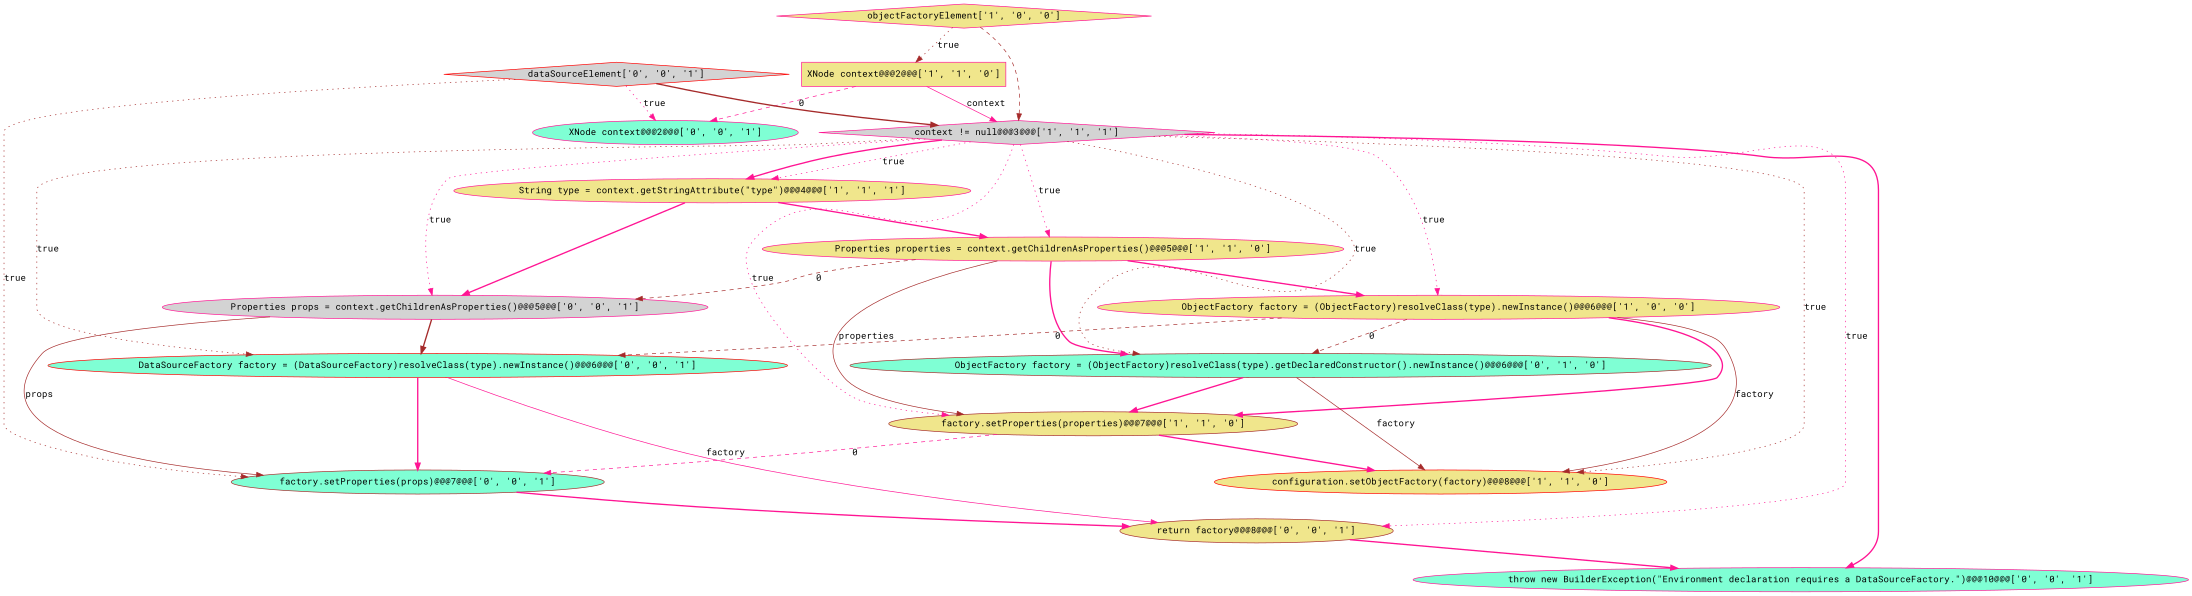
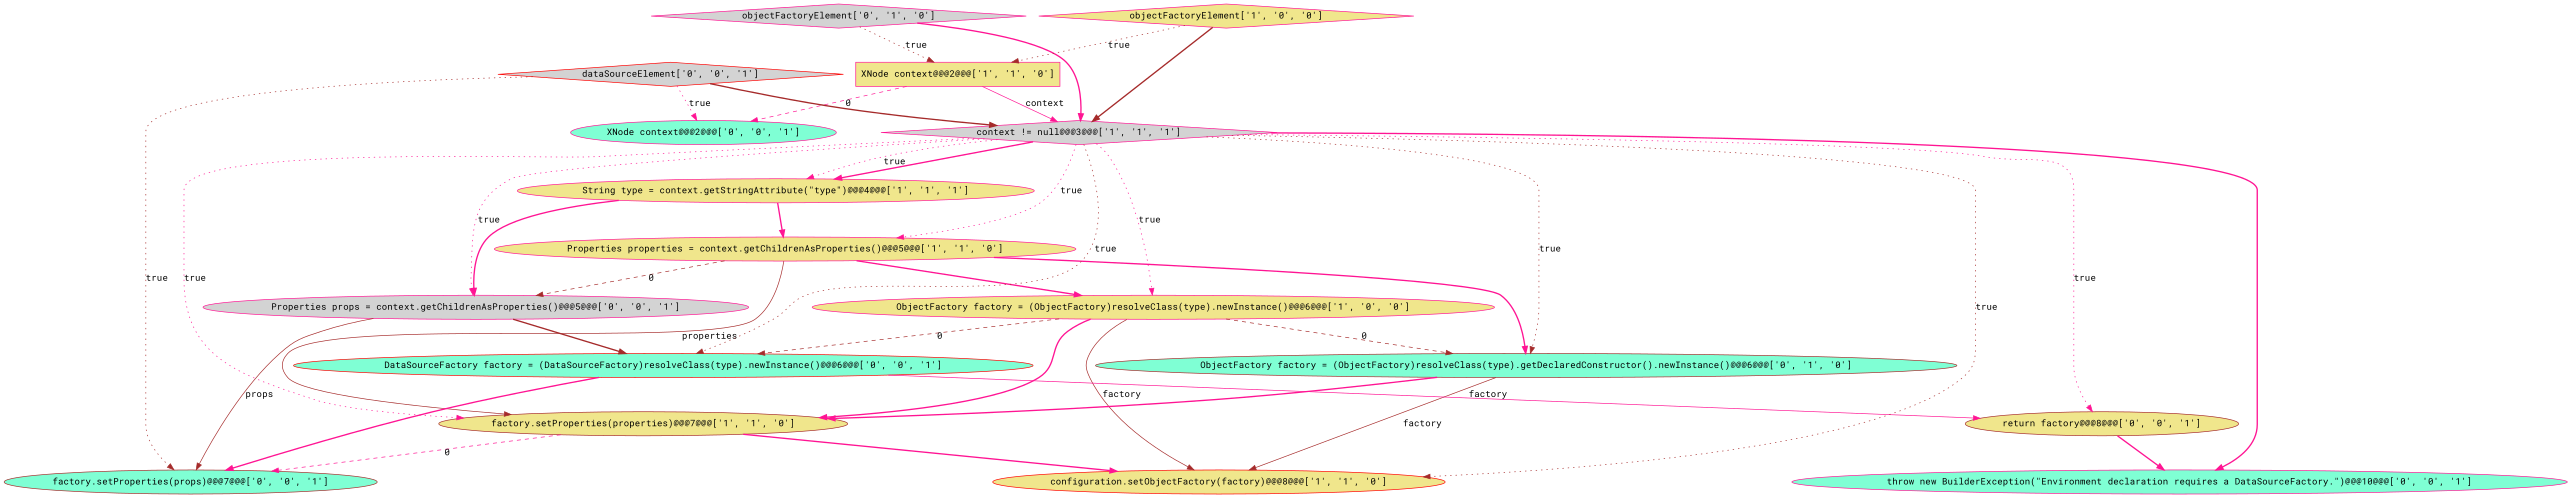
node "objectFactoryElement['0', '1', '0']": added
edge "objectFactoryElement['1', '0', '0']" -> "context != null@@@3@@@['1', '1', '1']": style dashed -> bold
edge "factory.setProperties(props)@@@7@@@['0', '0', '1']" -> "return factory@@@8@@@['0', '0', '1']": removed
